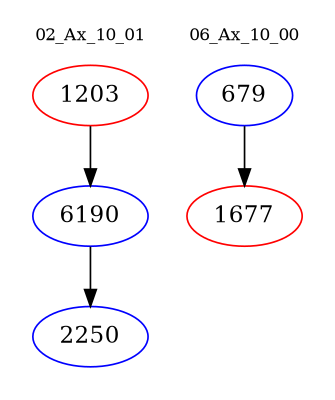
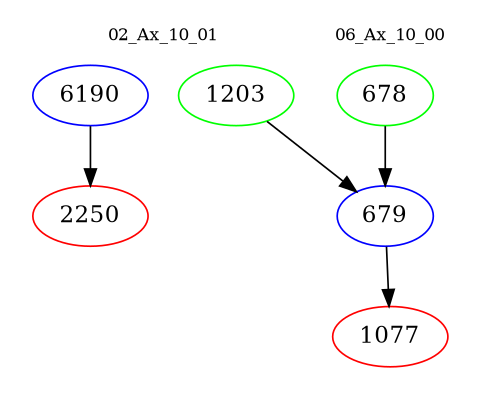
node "1203": color red -> green
node "678": added
edge "1203" -> "6190": now "1203" -> "679"
node "1677": label "1677" -> "1077"
node "2250": color blue -> red
